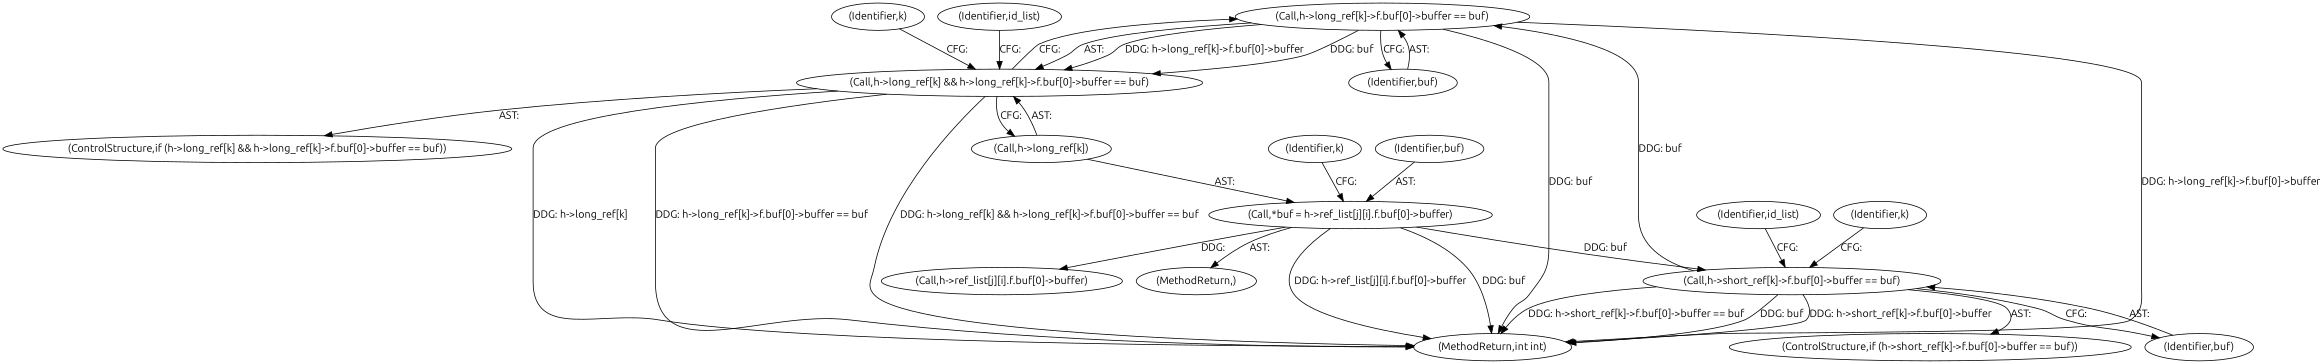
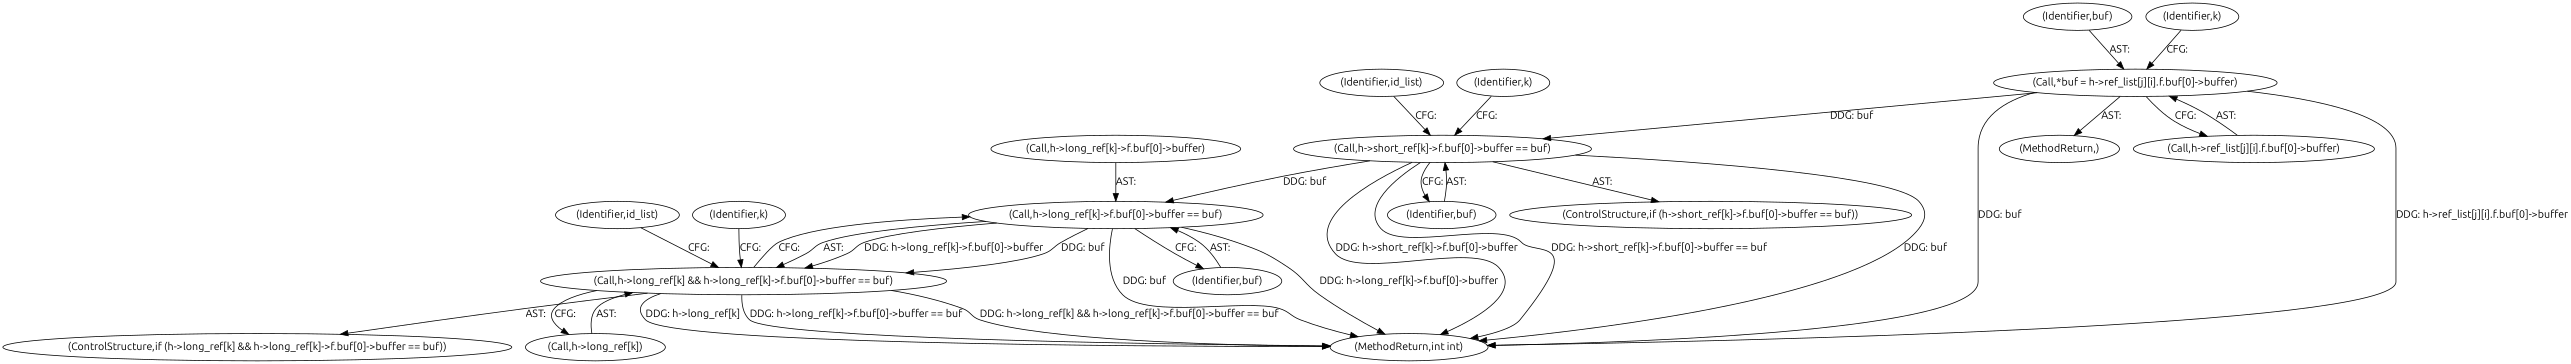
node "(Call,h->long_ref[k]->f.buf[0]->buffer)": added
edge "(Call,h->long_ref[k])" -> "(Call,*buf = h->ref_list[j][i].f.buf[0]->buffer)": now "(Call,h->ref_list[j][i].f.buf[0]->buffer)" -> "(Call,*buf = h->ref_list[j][i].f.buf[0]->buffer)"
edge "(Call,*buf = h->ref_list[j][i].f.buf[0]->buffer)" -> "(Call,h->ref_list[j][i].f.buf[0]->buffer)": label "DDG: " -> "CFG: "
